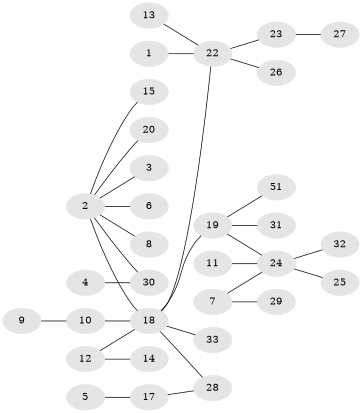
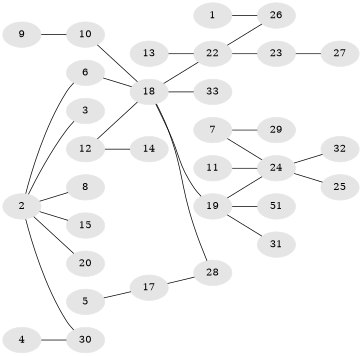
edge "1" -- "22": now "1" -- "26"
edge "2" -- "18": now "6" -- "18"
